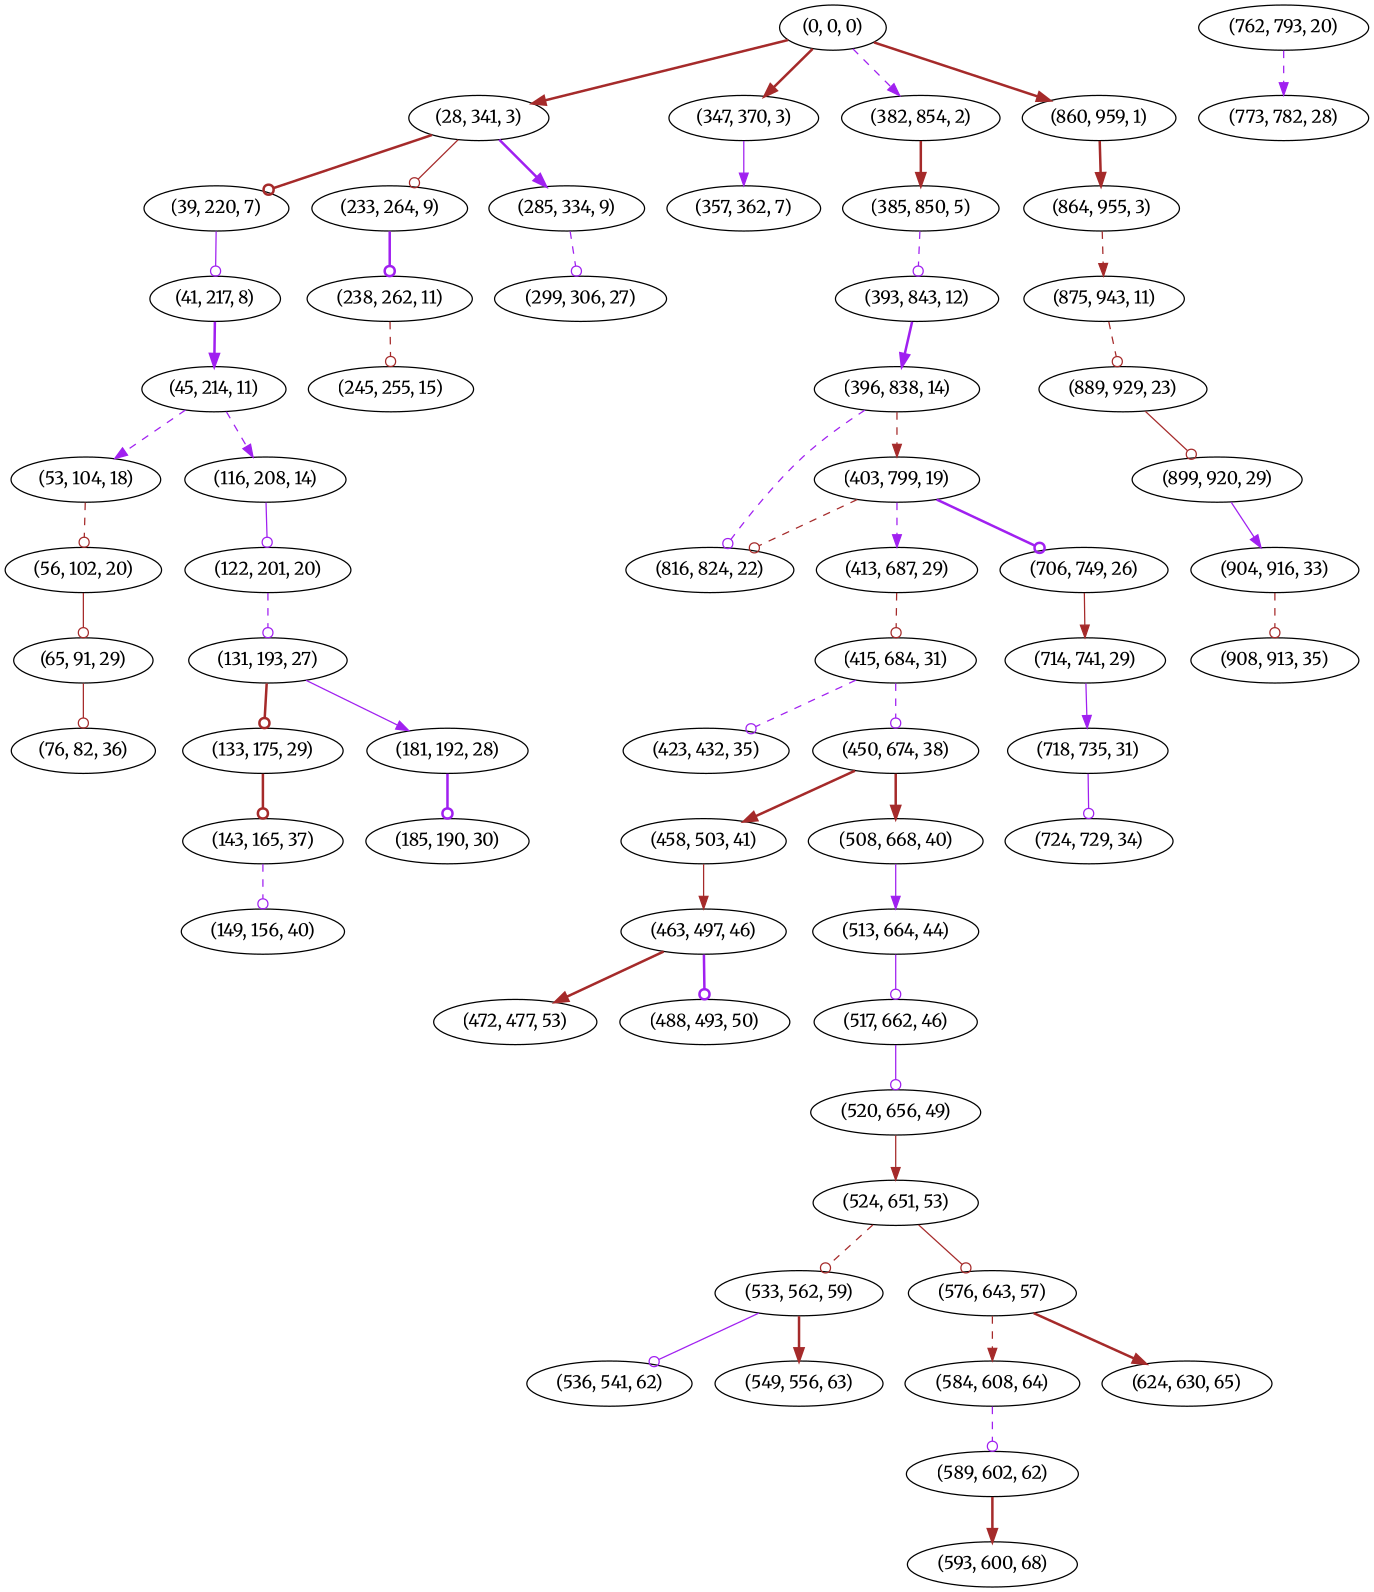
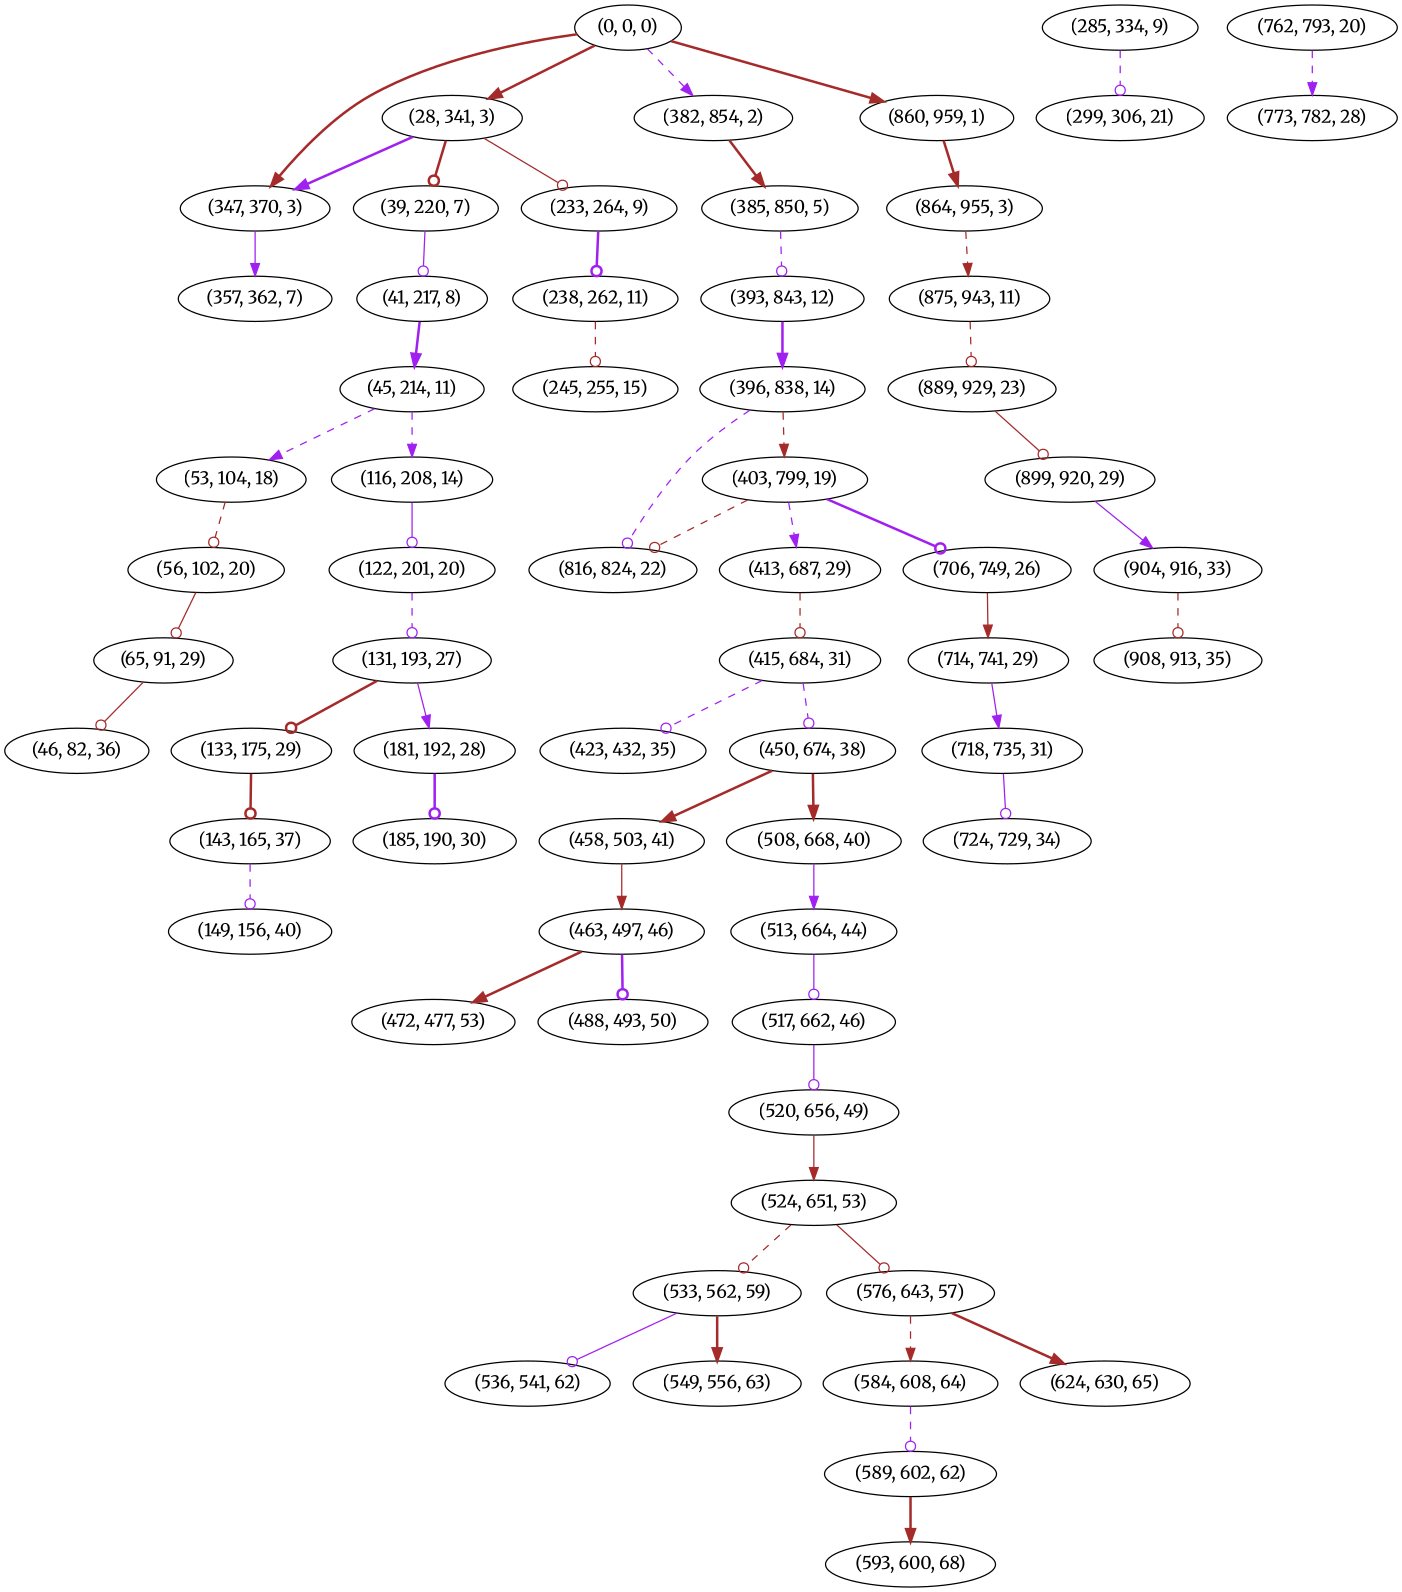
edge "(28, 341, 3)" -> "(285, 334, 9)": now "(28, 341, 3)" -> "(347, 370, 3)"
node "(299, 306, 27)": label "(299, 306, 27)" -> "(299, 306, 21)"
node "(76, 82, 36)": label "(76, 82, 36)" -> "(46, 82, 36)"
